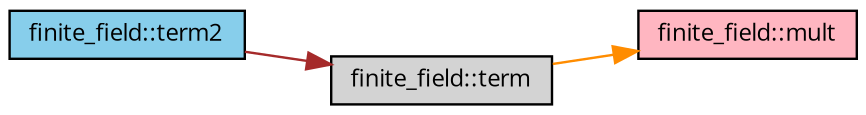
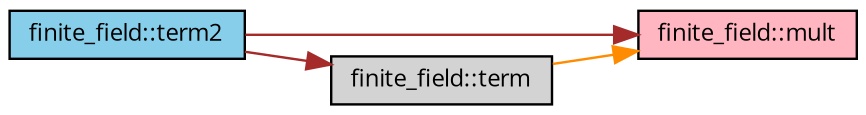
edge "finite_field::term2" -> "finite_field::mult": added
